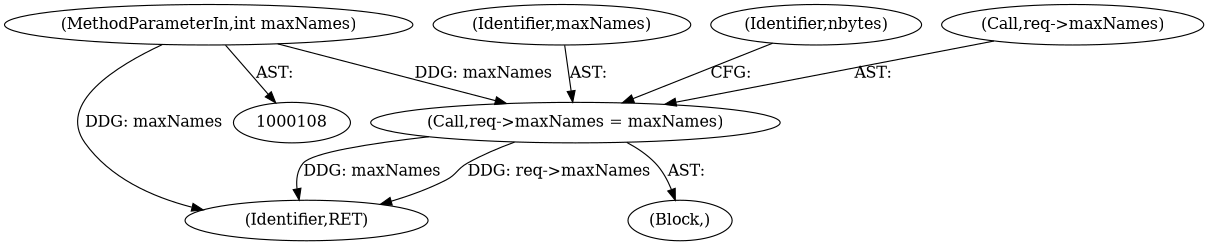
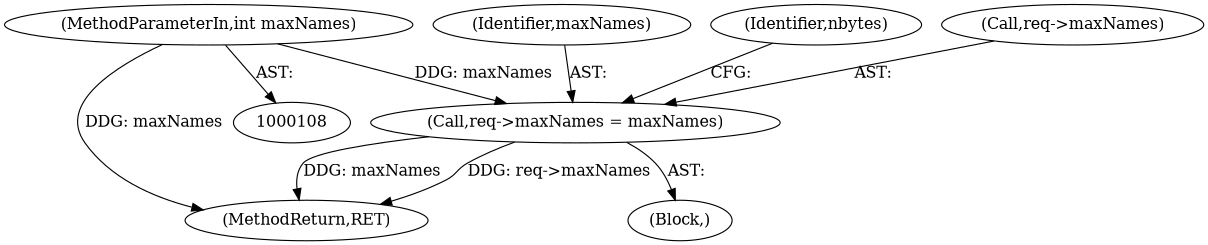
node "(Identifier,RET)": label "(Identifier,RET)" -> "(MethodReturn,RET)"
